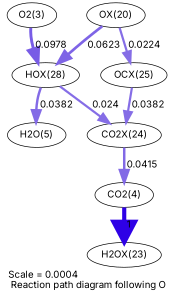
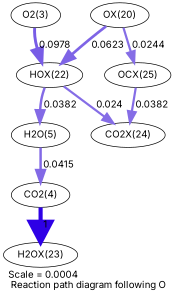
edge "OX(20)" -> "OCX(25)": label " 0.0224" -> " 0.0244"
node "HOX(28)": label "HOX(28)" -> "HOX(22)"
edge "CO2X(24)" -> "CO2(4)": now "H2O(5)" -> "CO2(4)"
